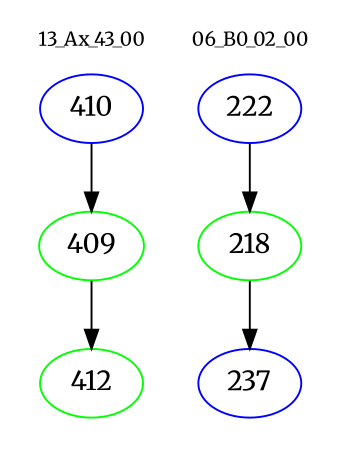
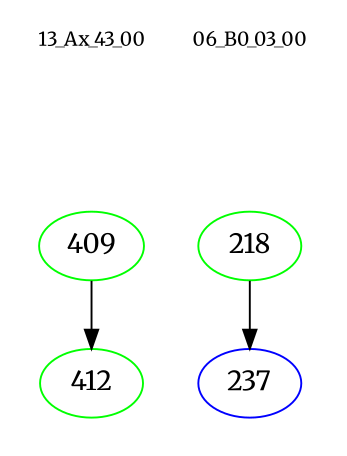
cluster "06_B0_02_00": label "06_B0_02_00" -> "06_B0_03_00"
node "410": removed
node "222": removed
